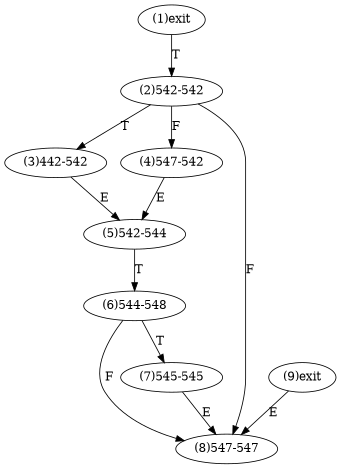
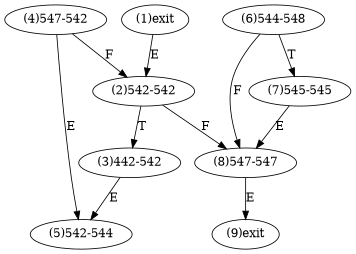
edge "(1)exit" -> "(2)542-542": label "T" -> "E"
edge "(2)542-542" -> "(4)547-542": reversed
edge "(5)542-544" -> "(6)544-548": removed, label "T"
edge "(9)exit" -> "(8)547-547": reversed
